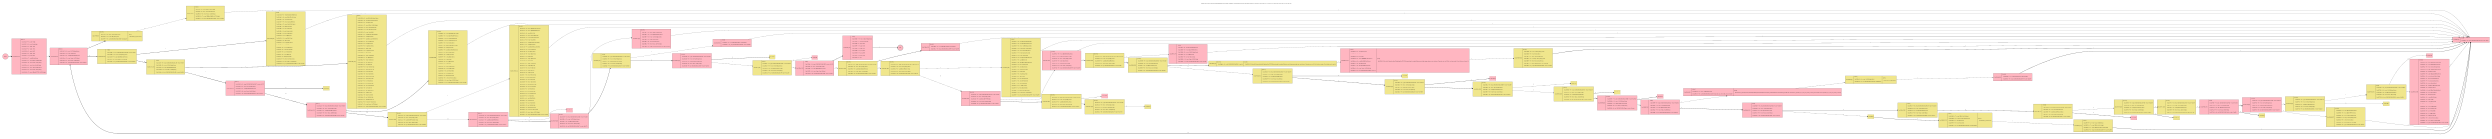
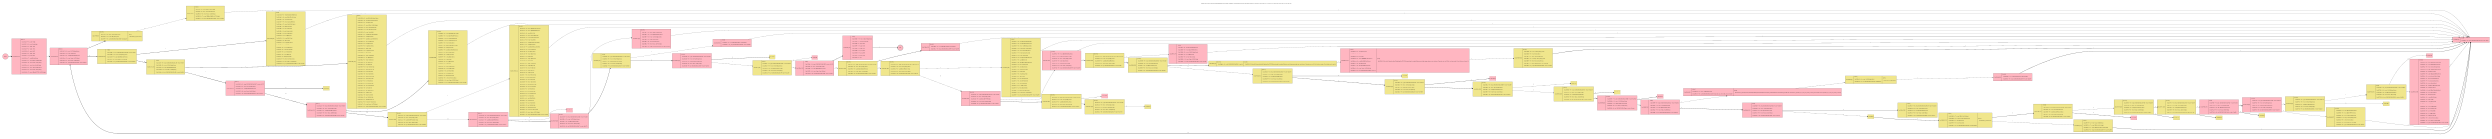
edge "0x4016d1 [25]" -> "0x4016ea [25]": now "0x401862 [23]" -> "0x4016ea [25]"
node "0x401b4e": added
